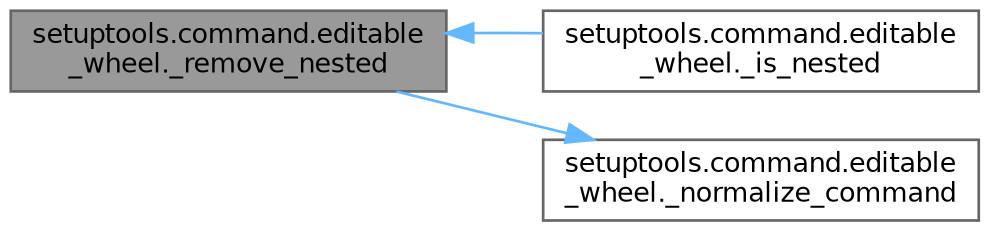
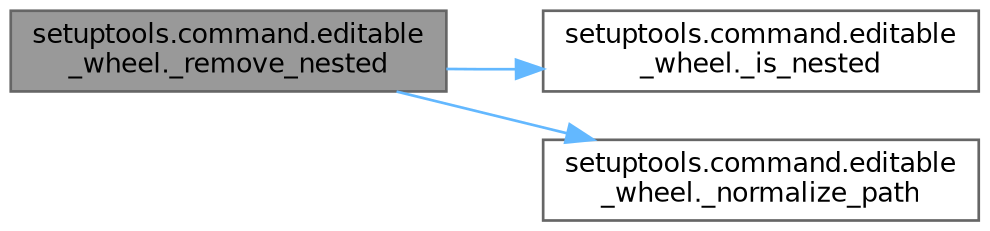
edge "setuptools.command.editable _wheel._is_nested" -> "setuptools.command.editable _wheel._remove_nested": reversed
node "setuptools.command.editable _wheel._normalize_command": label "setuptools.command.editable _wheel._normalize_command" -> "setuptools.command.editable _wheel._normalize_path"
